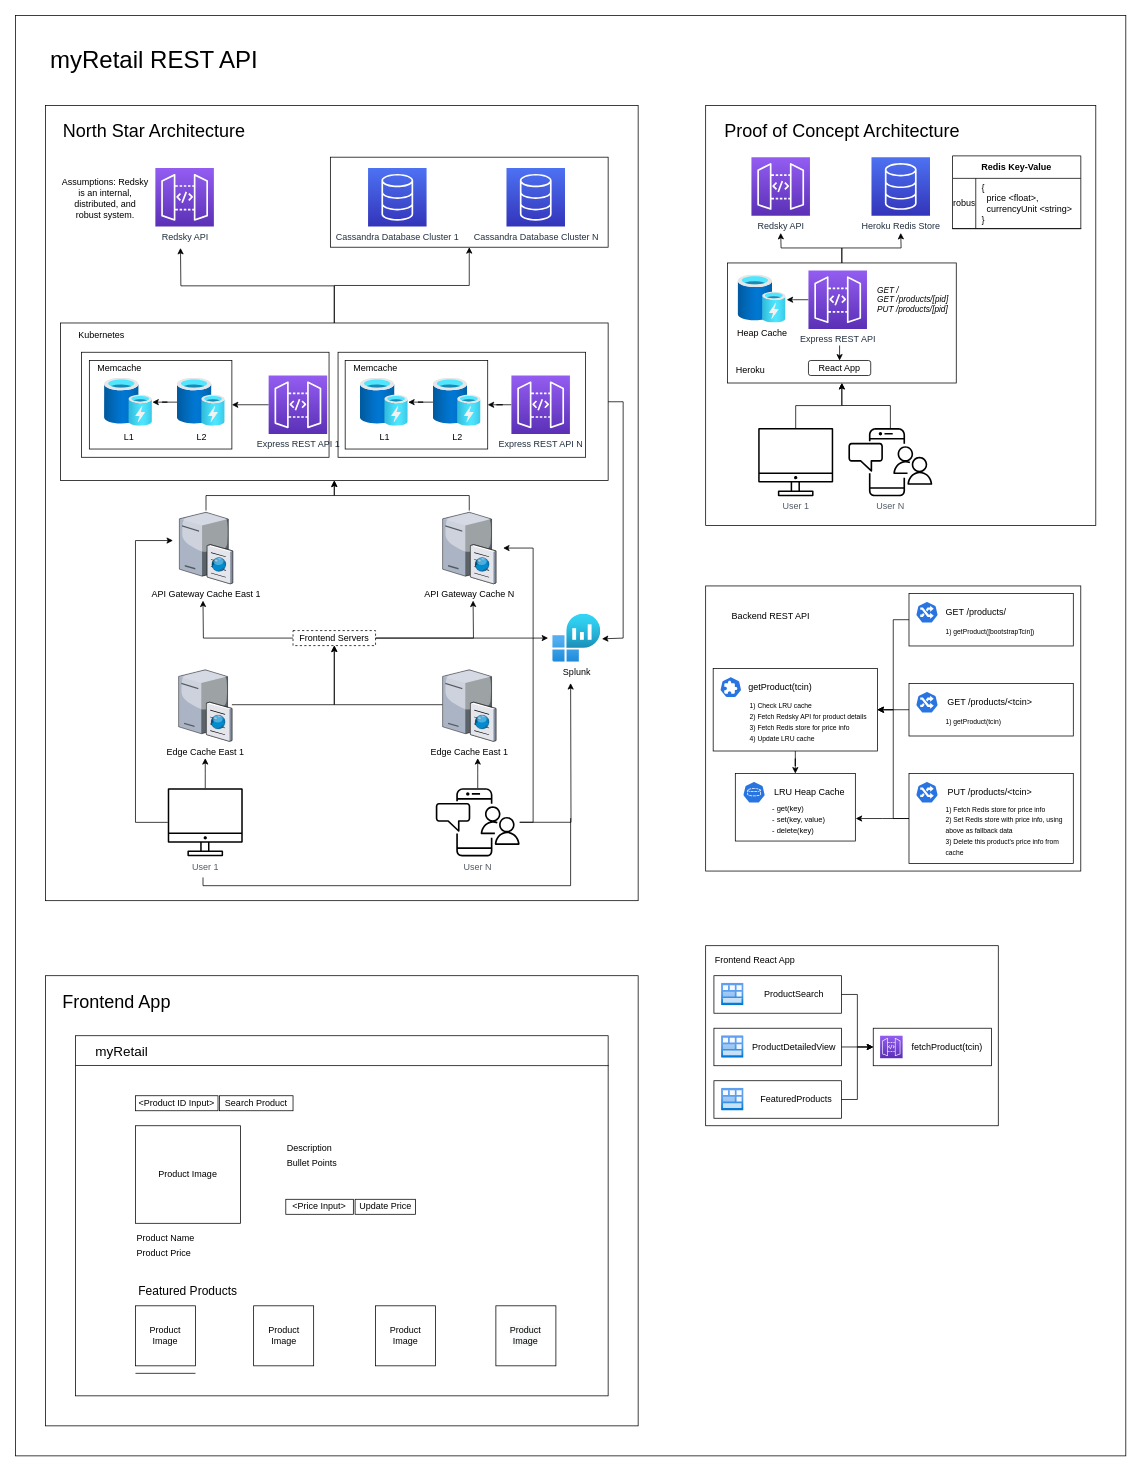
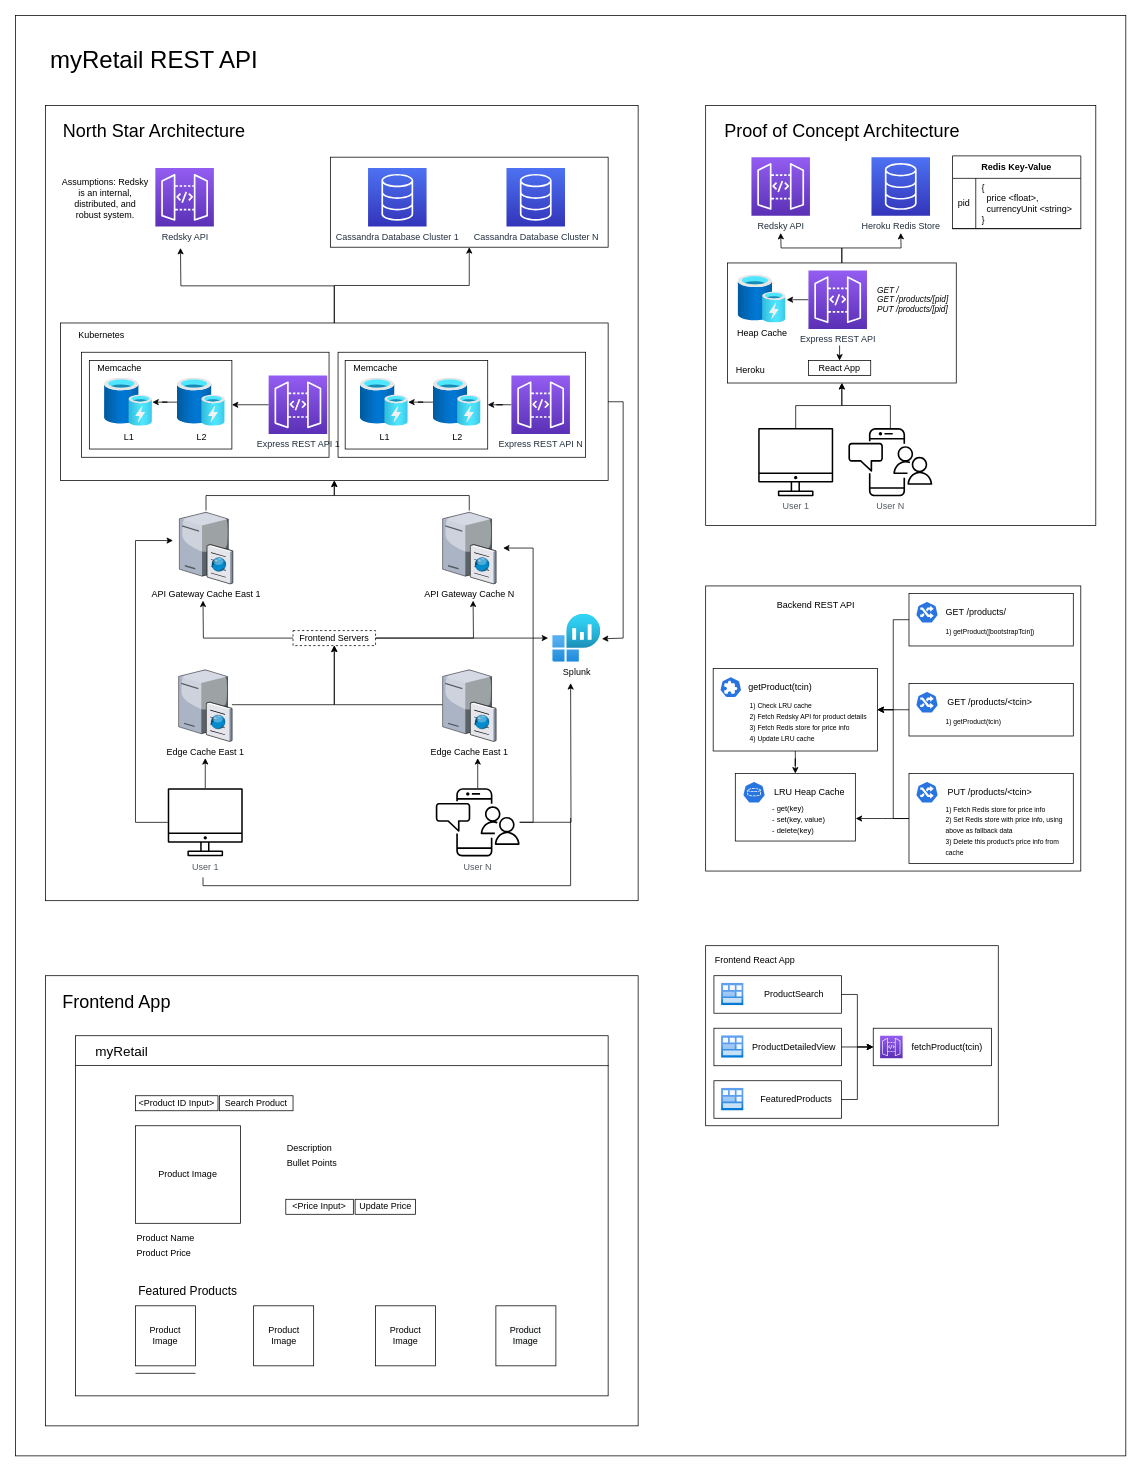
node "robust": label "robust" -> "pid"
node "React App": shape rounded rectangle -> rectangle
node "Backend REST API": moved (771, 616) -> (816, 605)
